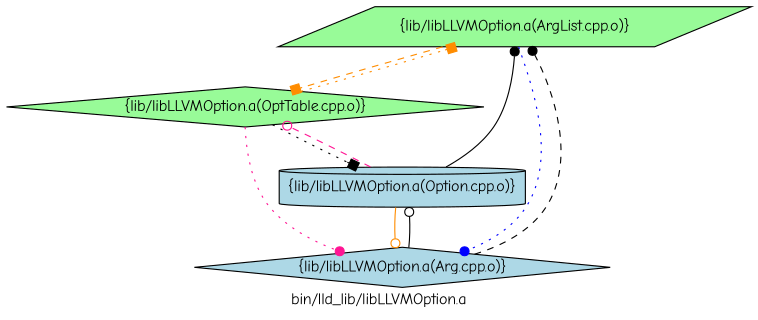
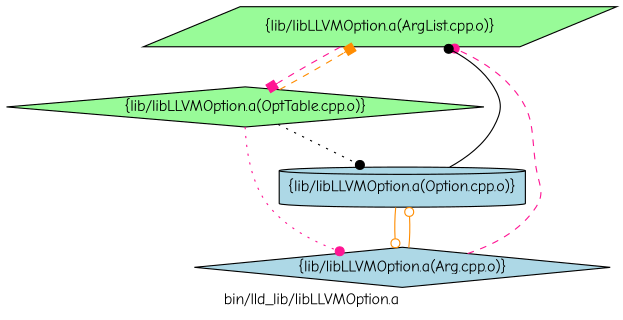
edge "{lib/libLLVMOption.a(ArgList.cpp.o)}" -> "{lib/libLLVMOption.a(OptTable.cpp.o)}": color darkorange -> deeppink
edge "{lib/libLLVMOption.a(OptTable.cpp.o)}" -> "{lib/libLLVMOption.a(ArgList.cpp.o)}": style dotted -> dashed
edge "{lib/libLLVMOption.a(OptTable.cpp.o)}" -> "{lib/libLLVMOption.a(Option.cpp.o)}": arrowhead box -> dot
edge "{lib/libLLVMOption.a(Option.cpp.o)}" -> "{lib/libLLVMOption.a(OptTable.cpp.o)}": removed
edge "{lib/libLLVMOption.a(ArgList.cpp.o)}" -> "{lib/libLLVMOption.a(Arg.cpp.o)}": removed
edge "{lib/libLLVMOption.a(Arg.cpp.o)}" -> "{lib/libLLVMOption.a(ArgList.cpp.o)}": color black -> deeppink
edge "{lib/libLLVMOption.a(Arg.cpp.o)}" -> "{lib/libLLVMOption.a(Option.cpp.o)}": color black -> darkorange
